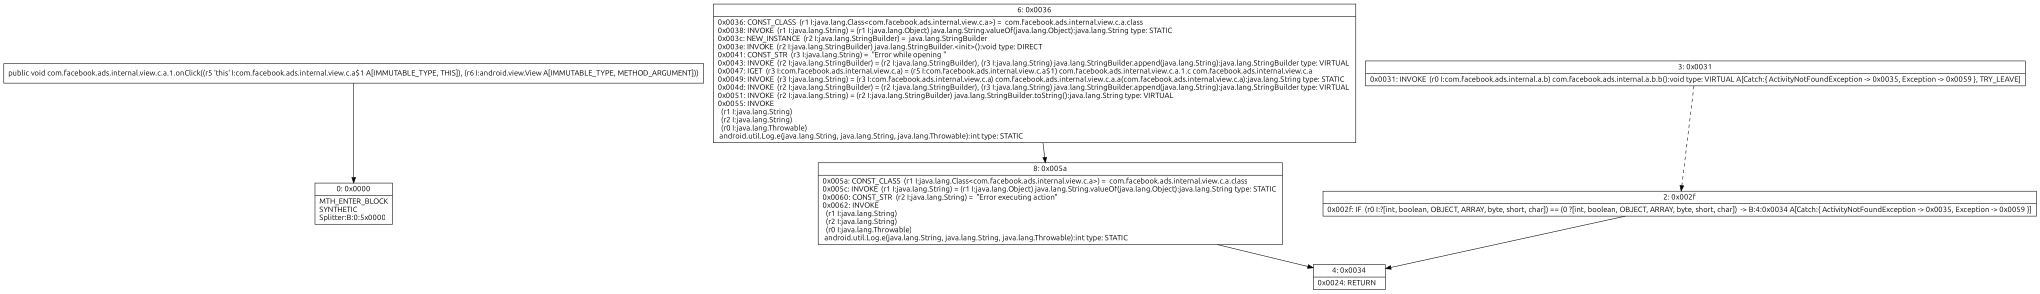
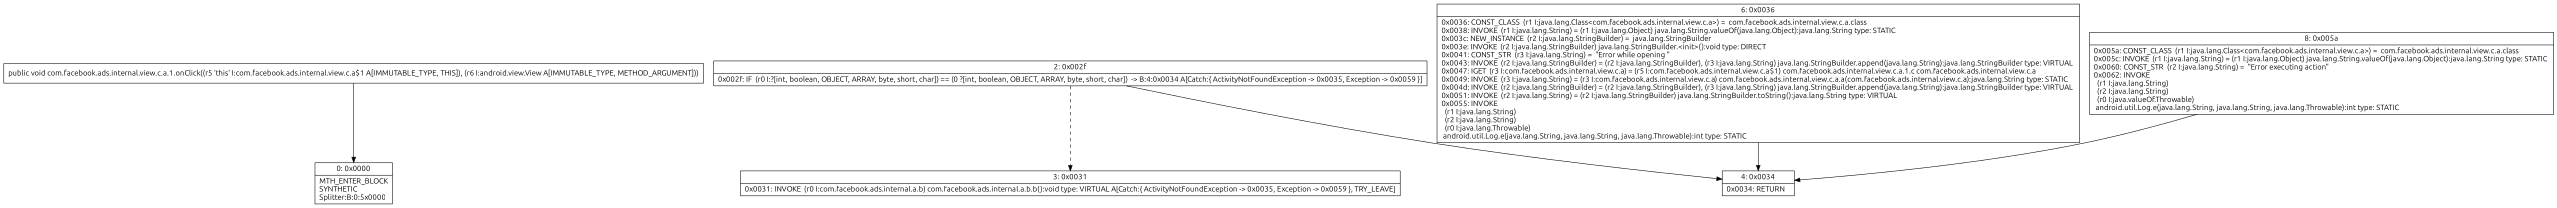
edge "3: 0x0031" -> "2: 0x002f": reversed
edge "6: 0x0036" -> "8: 0x005a": now "6: 0x0036" -> "4: 0x0034"
node "8: 0x005a": text "(r0 I:java.lang.Throwable)" -> "(r0 I:java.valueOf.Throwable)"
node "4: 0x0034": text "0x0024: RETURN" -> "0x0034: RETURN"
